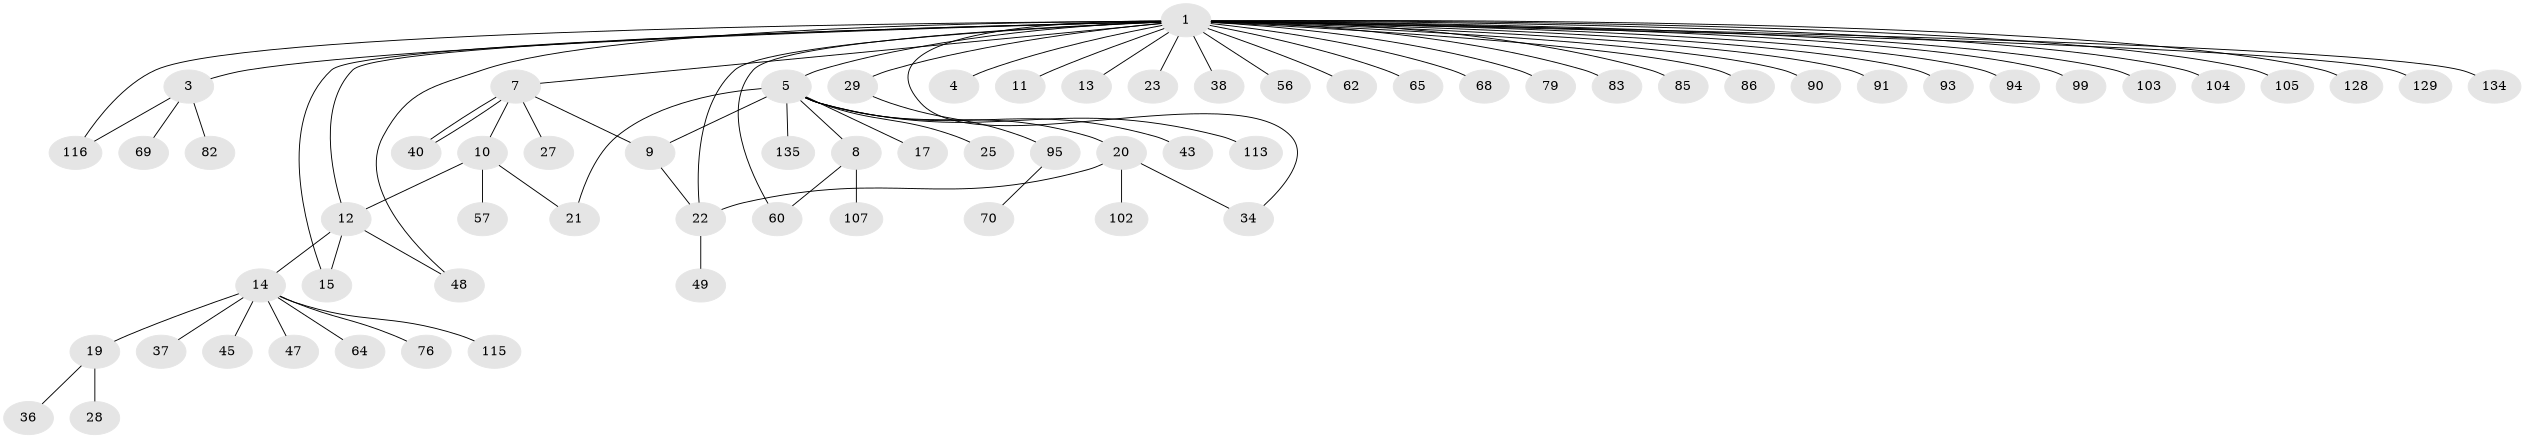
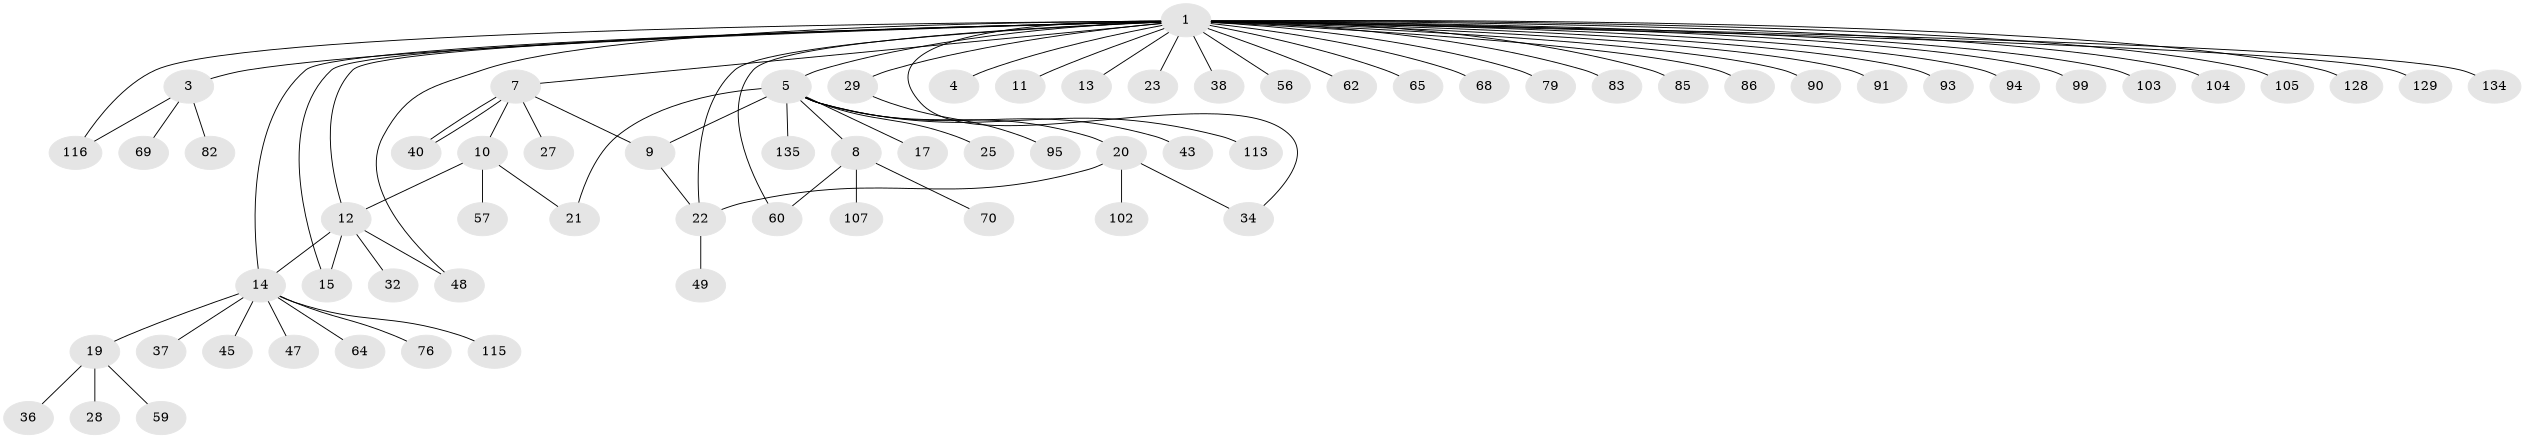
edge "1" -- "14": added
edge "95" -- "70": now "8" -- "70"
node "32": added
node "59": added
